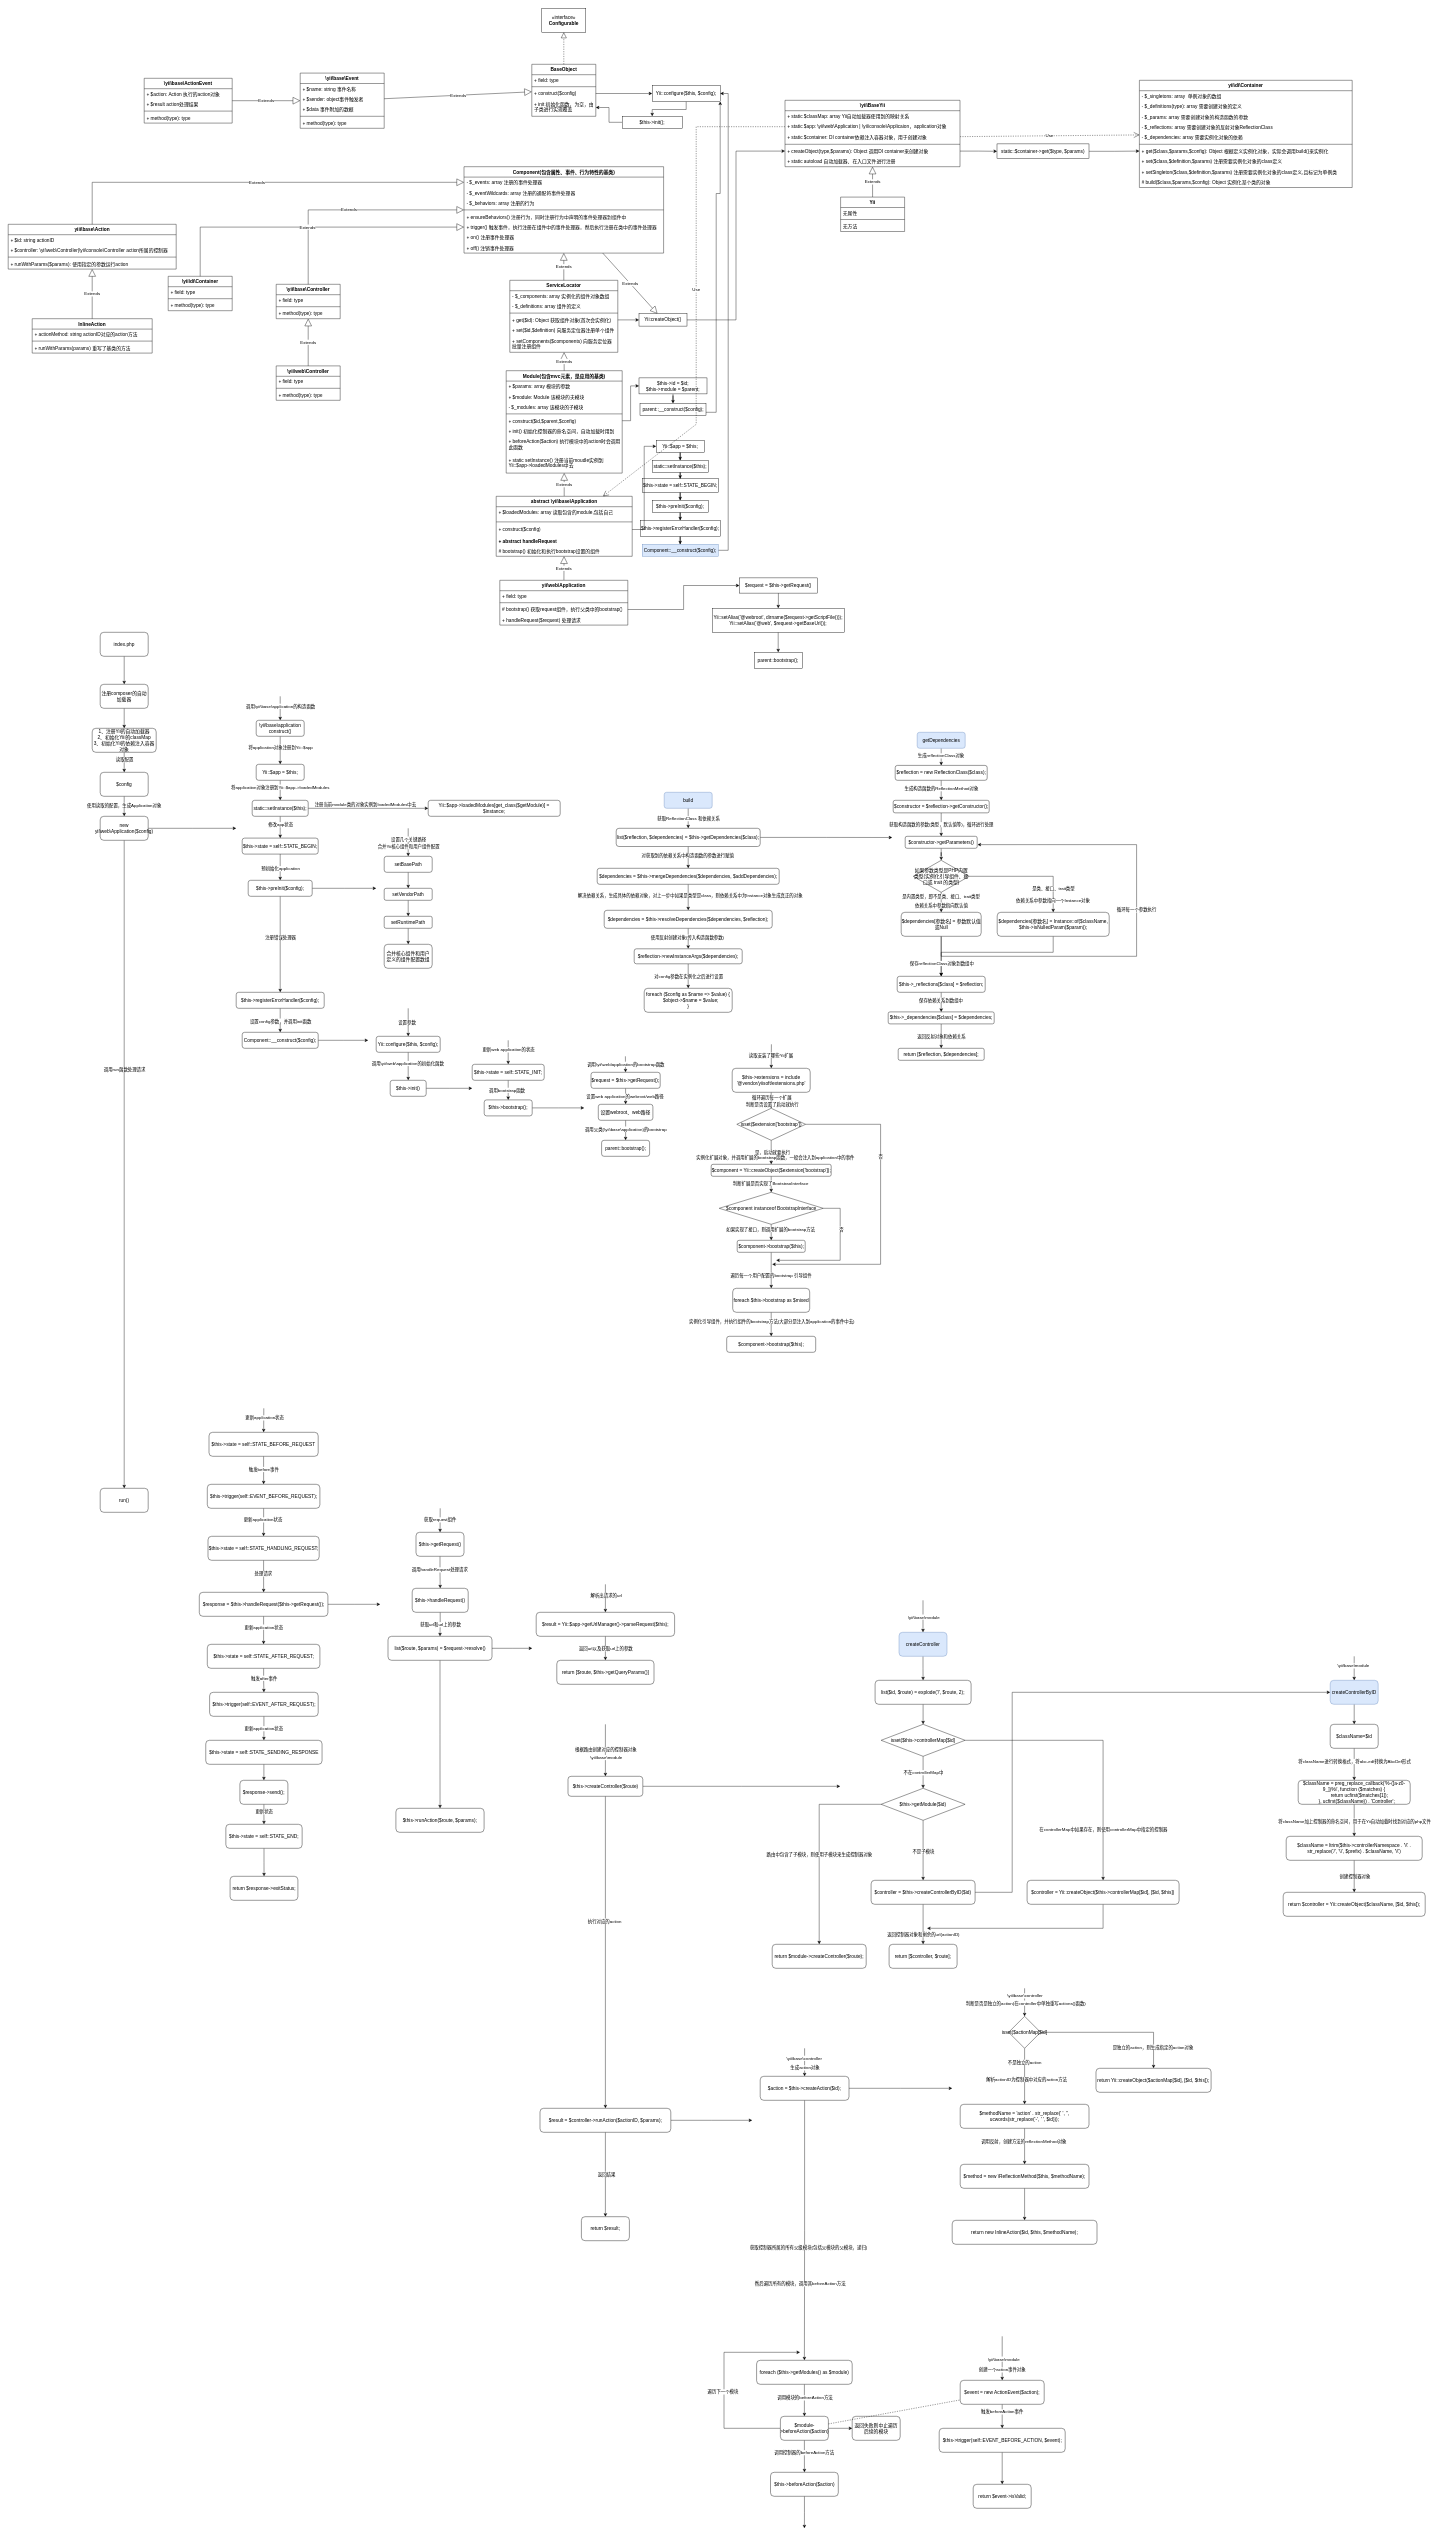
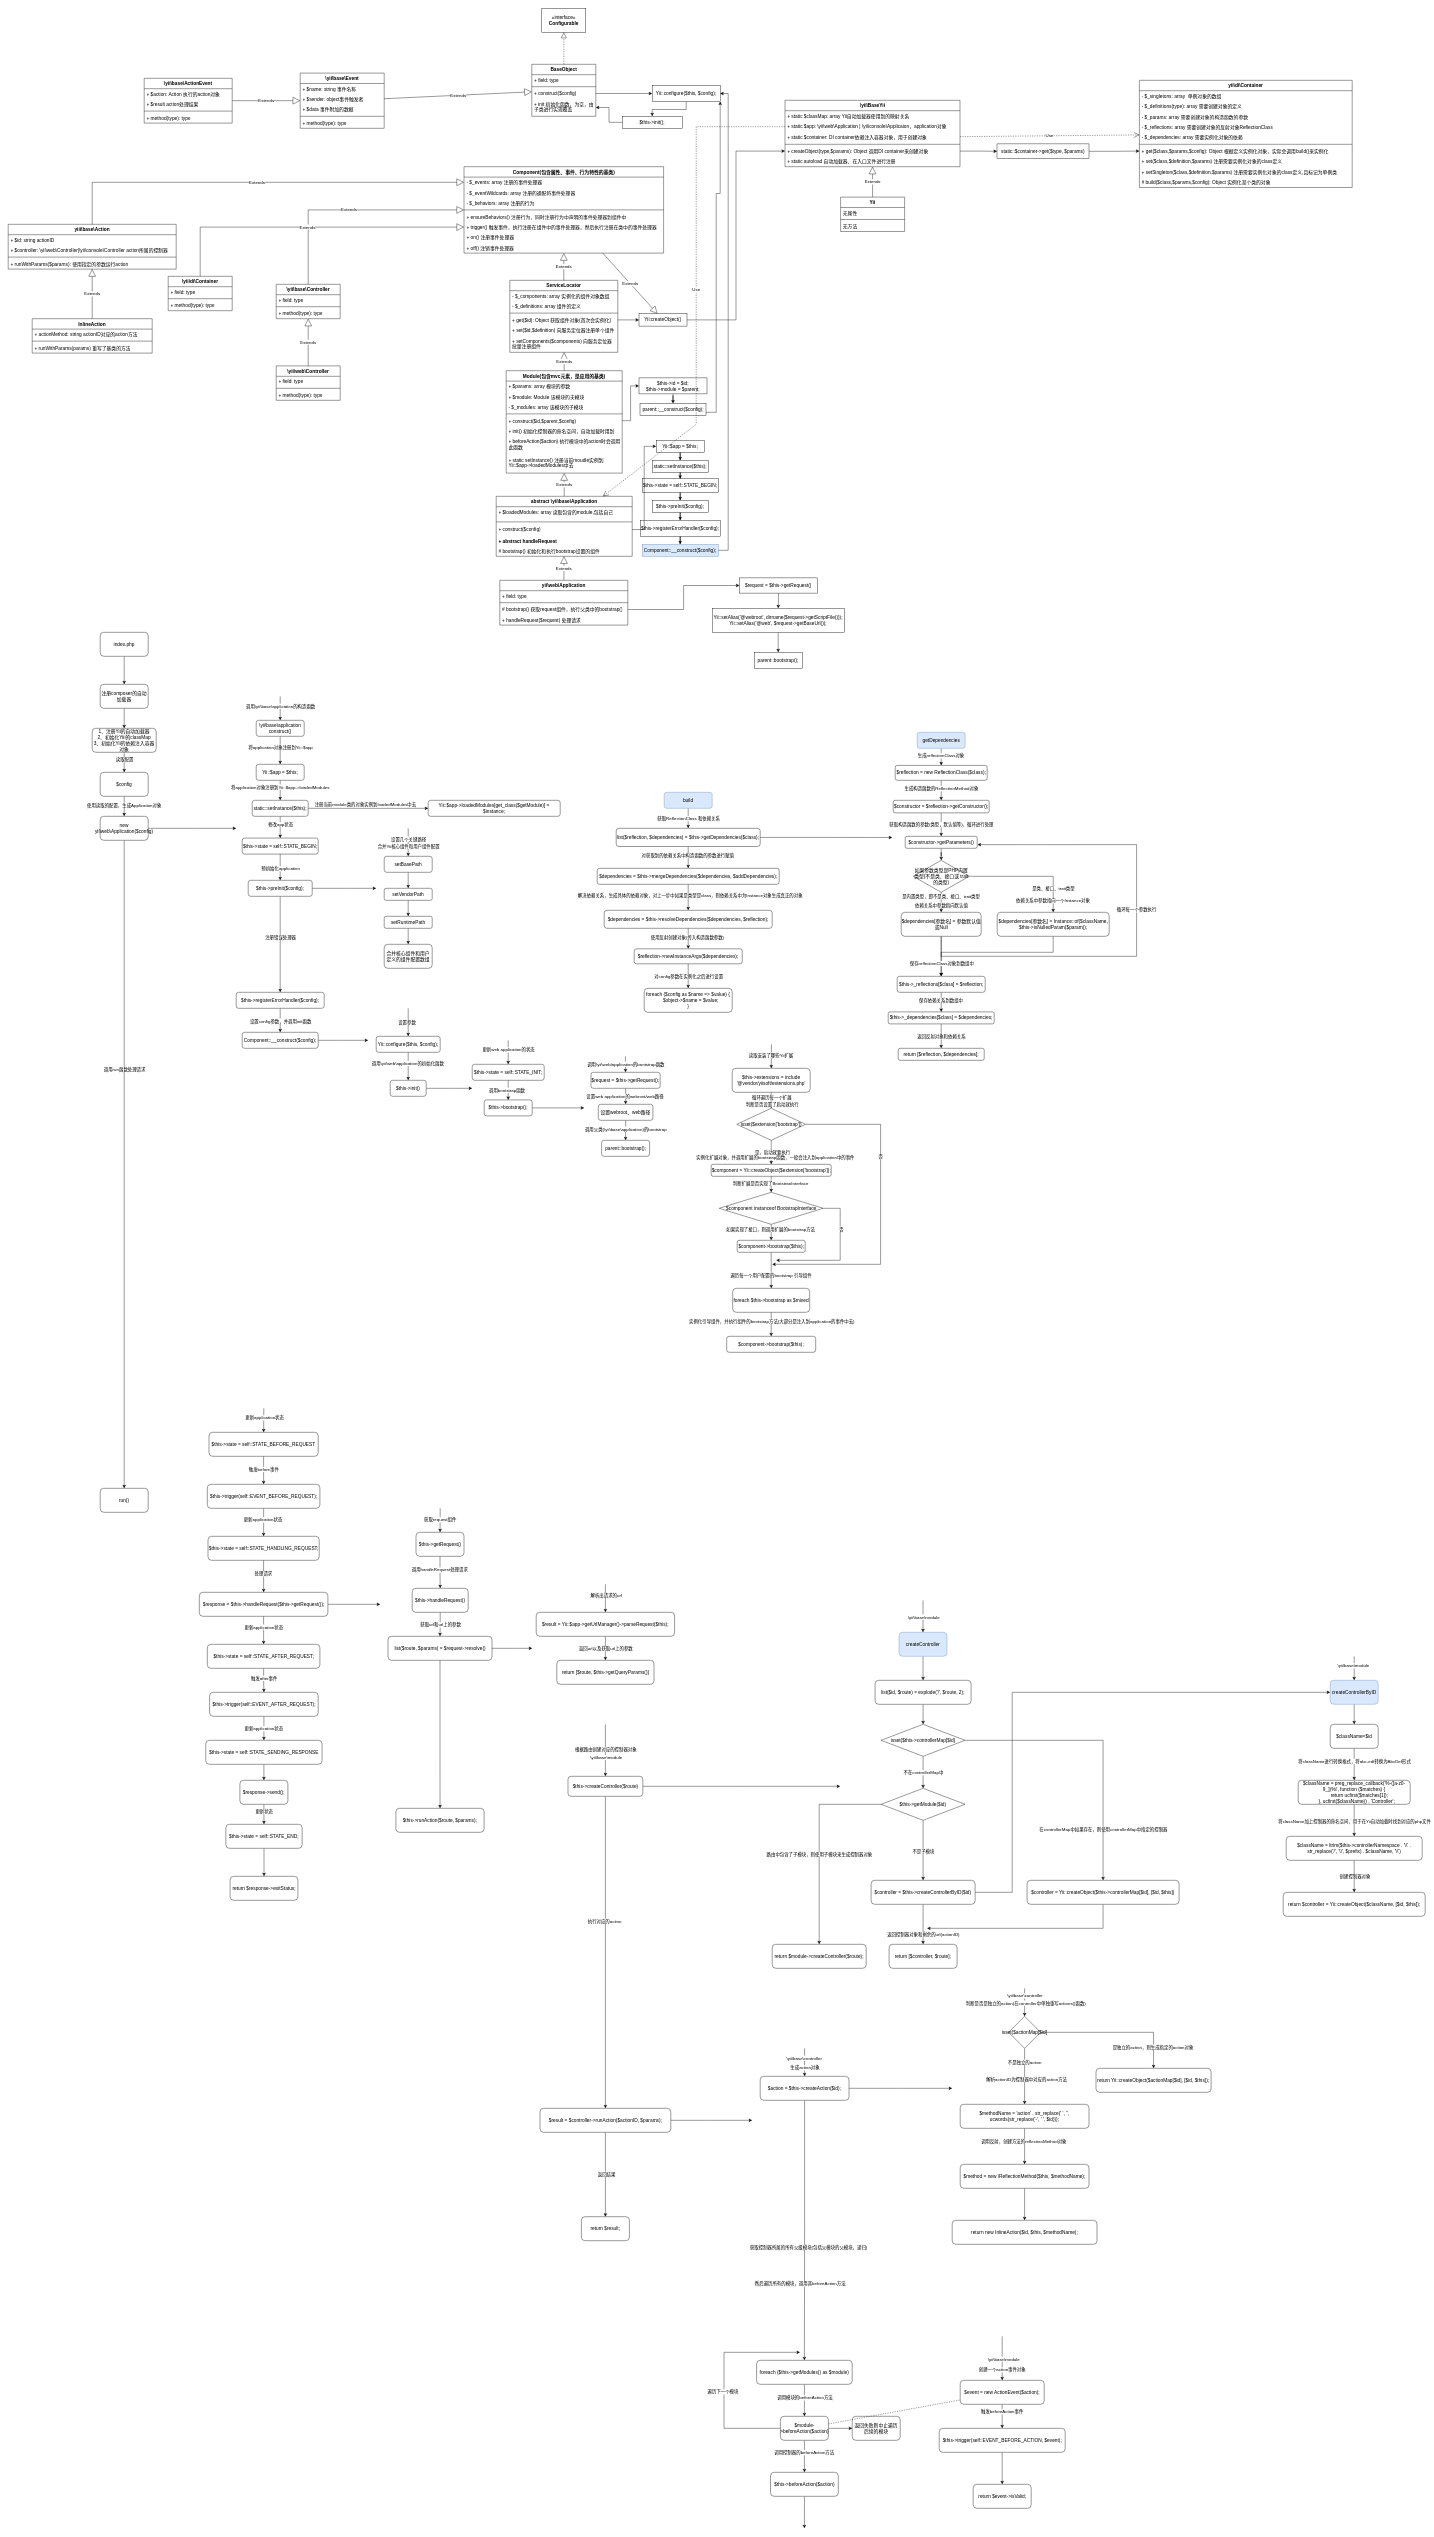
node "如果参数类型是PHP内置类型(实例化引导组件、接口或 trait 的类型)": label "如果参数类型是PHP内置类型(实例化引导组件、接口或 trait 的类型)" -> "如果参数类型是PHP内置类型(不是类、接口或 trait 的类型)"
